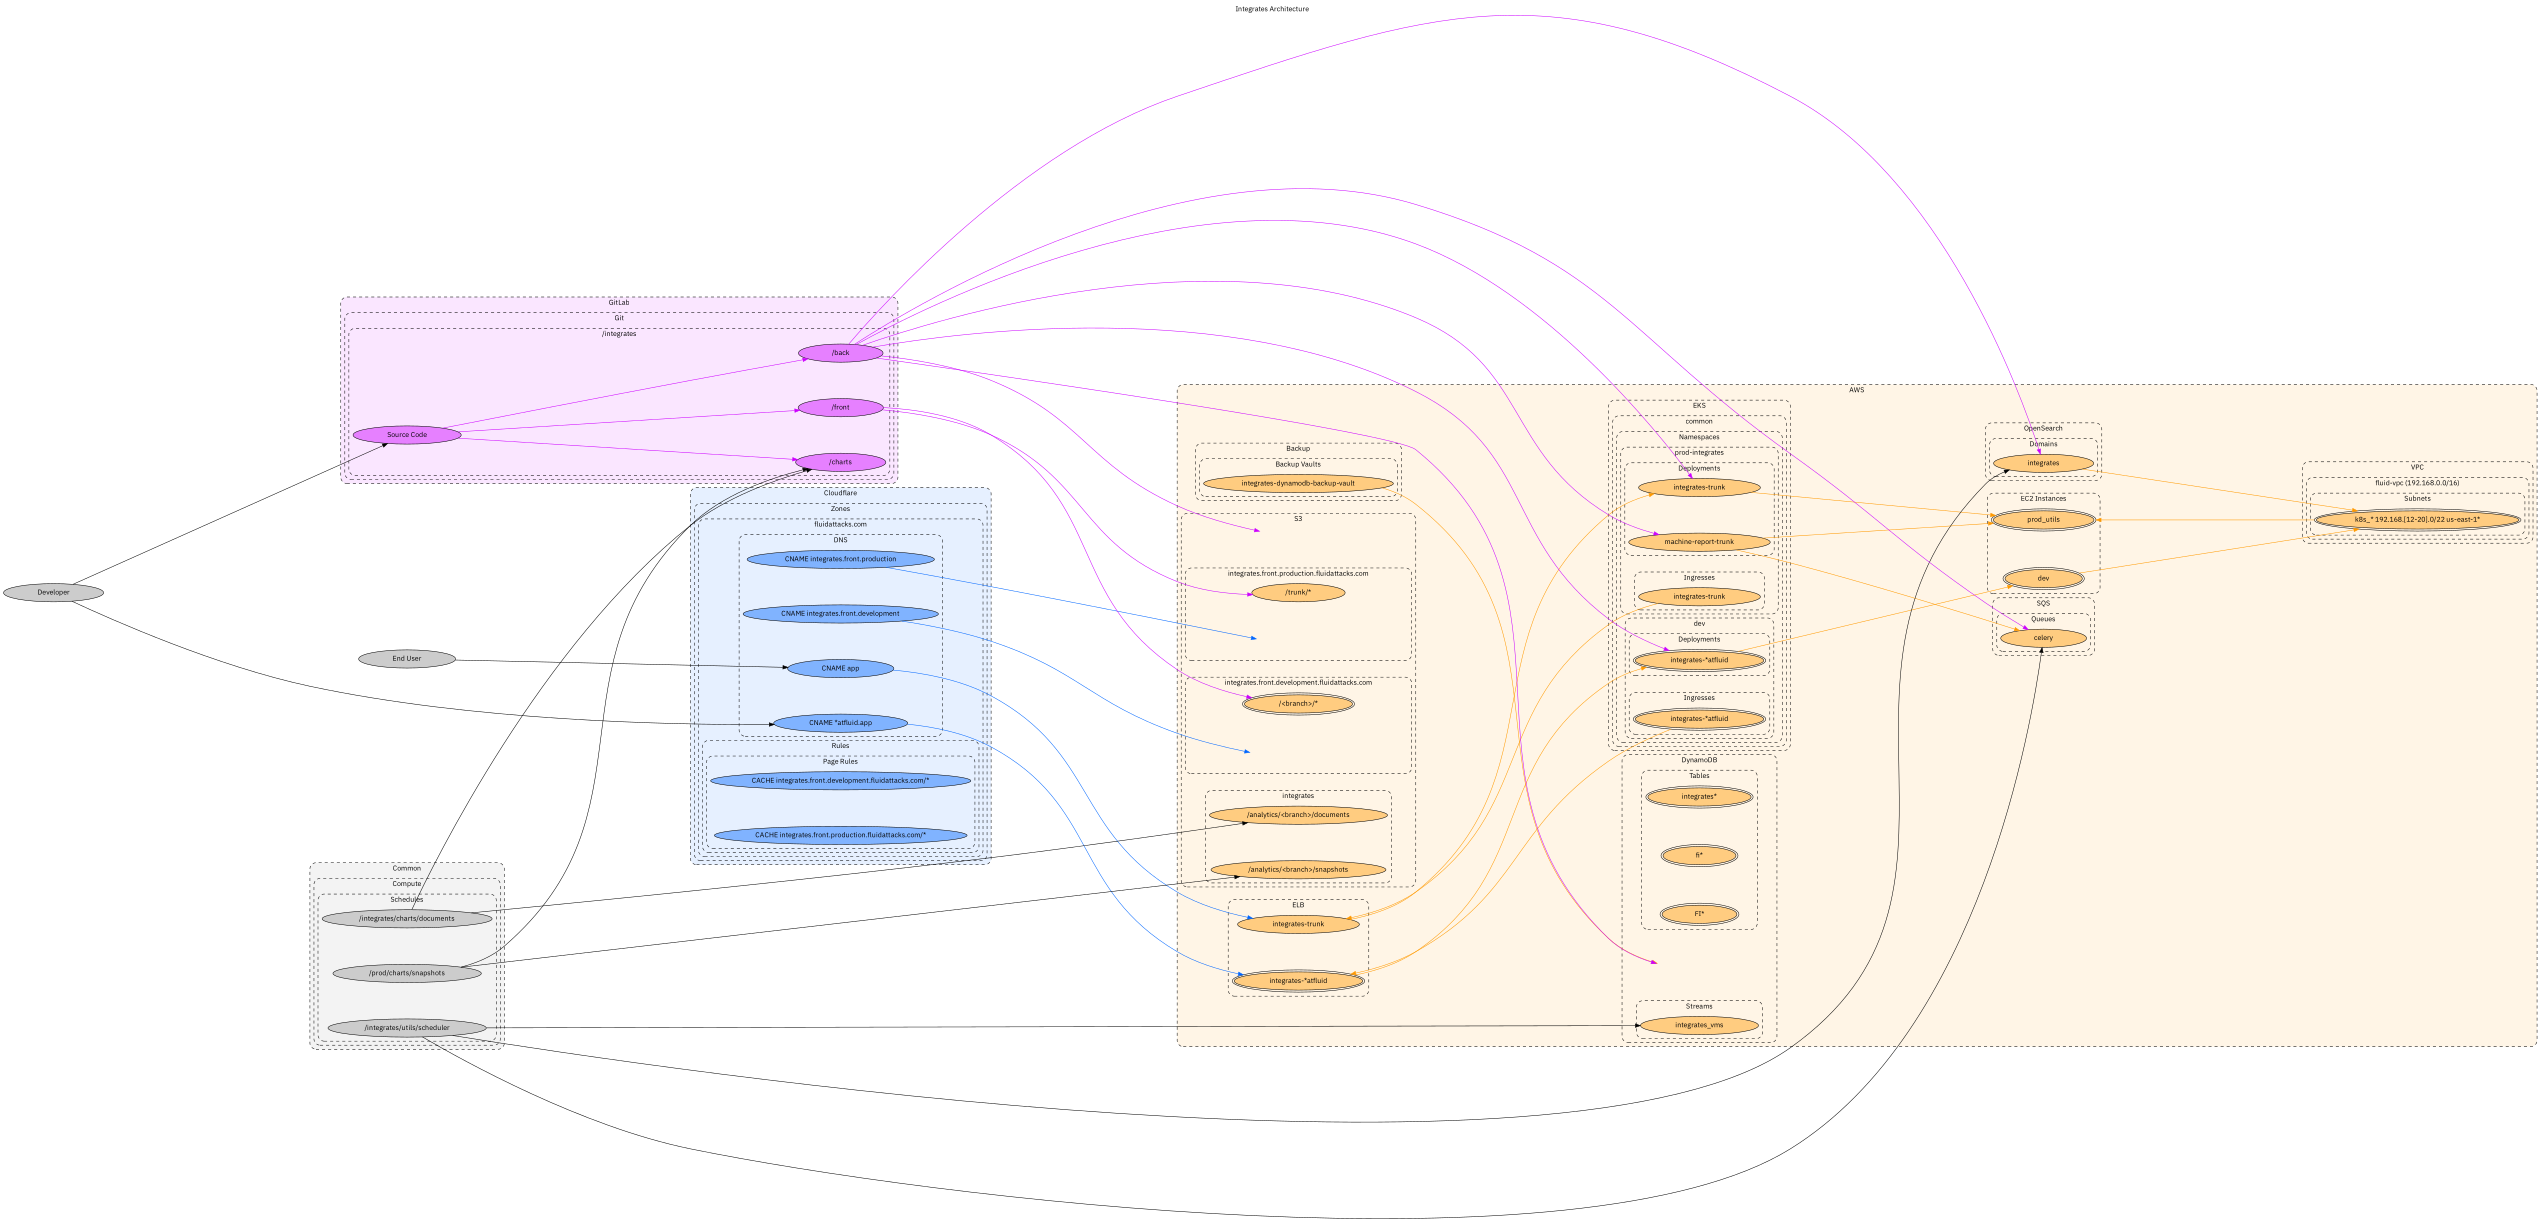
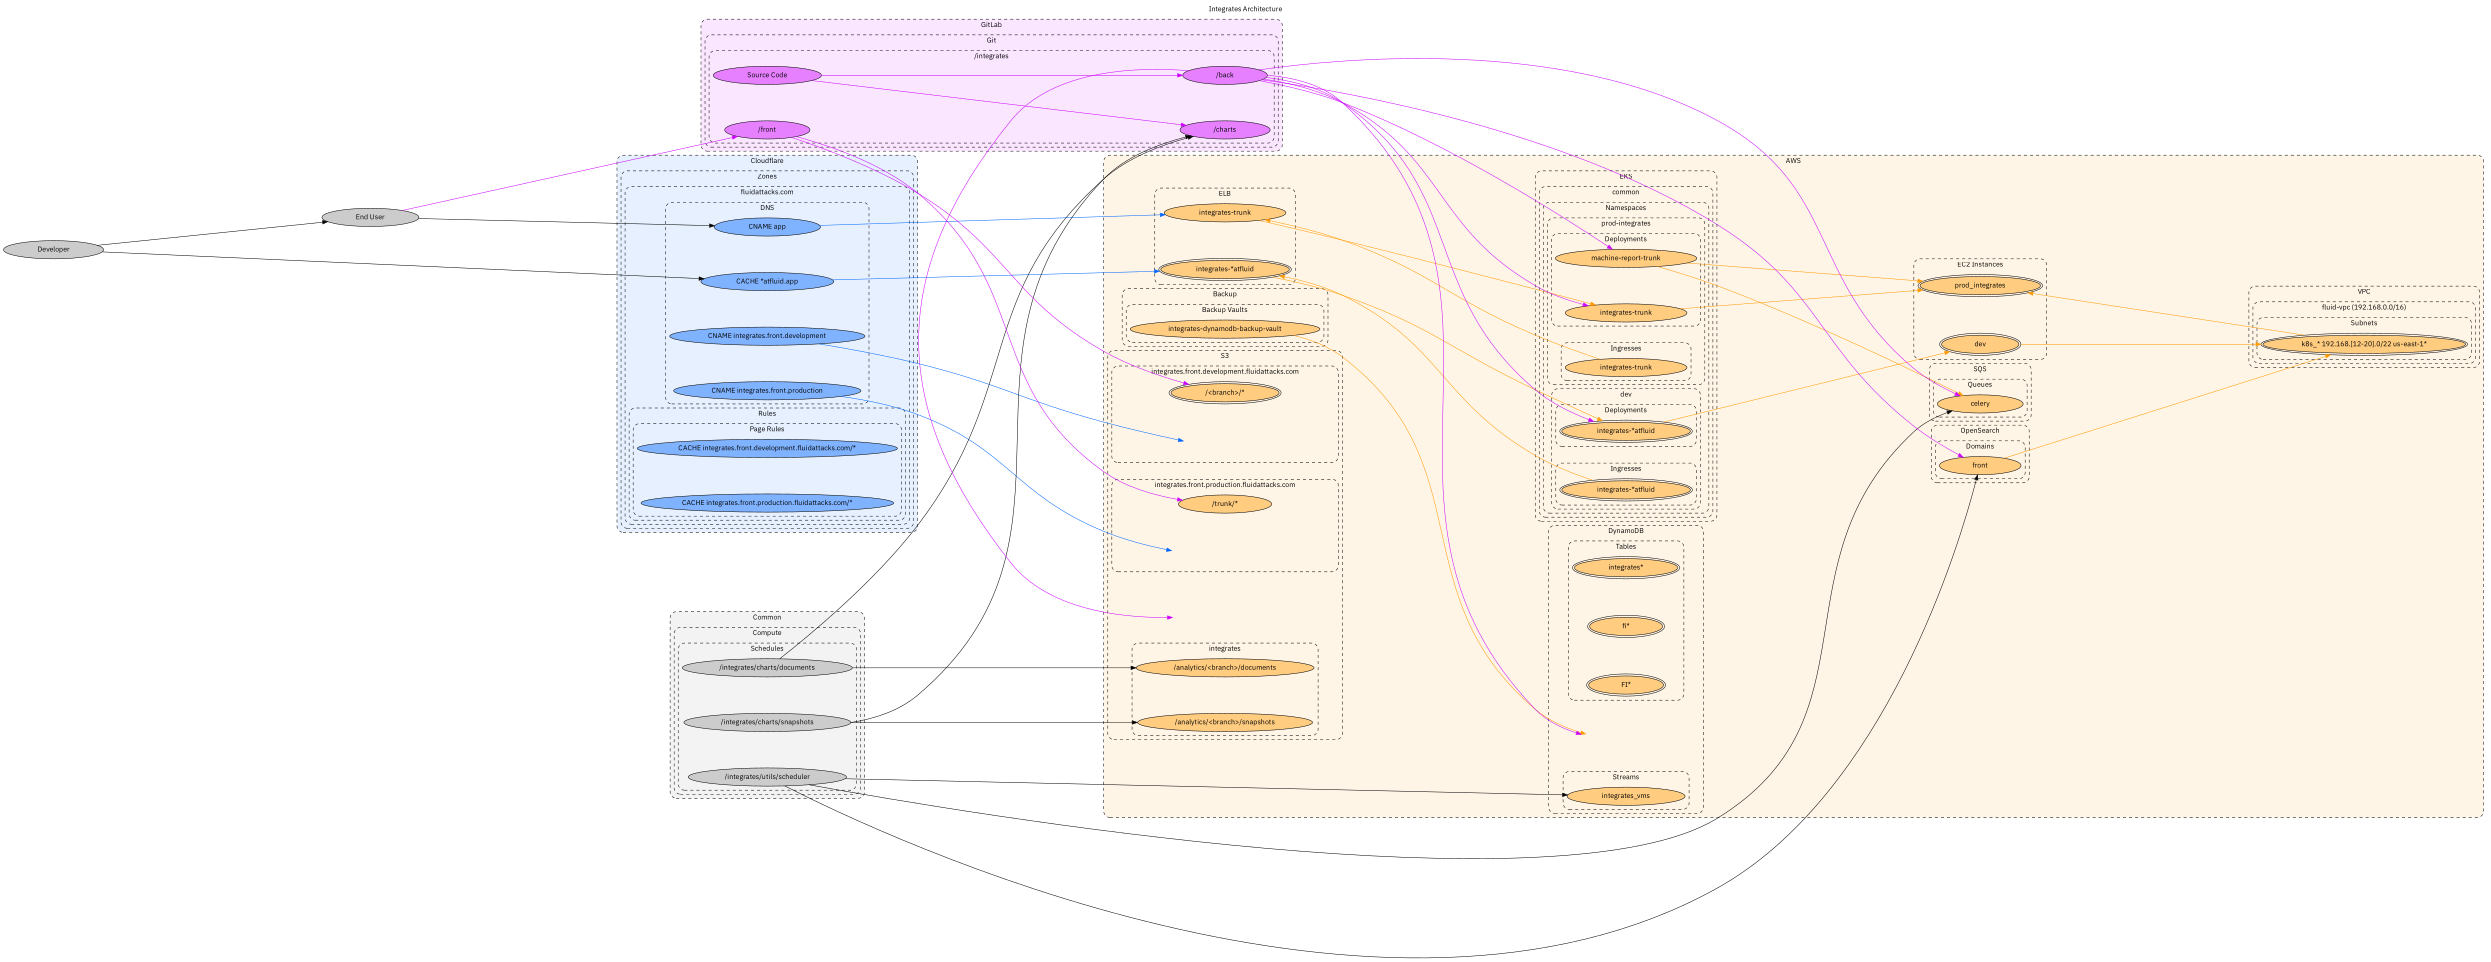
edge "Source Code" -> "/front": now "End User" -> "/front"
node "integrates": label "integrates" -> "front"
edge "Developer" -> "Source Code": now "Developer" -> "End User"
node "prod_utils": label "prod_utils" -> "prod_integrates"
node "CNAME *atfluid.app": label "CNAME *atfluid.app" -> "CACHE *atfluid.app"
node "/prod/charts/snapshots": label "/prod/charts/snapshots" -> "/integrates/charts/snapshots"
